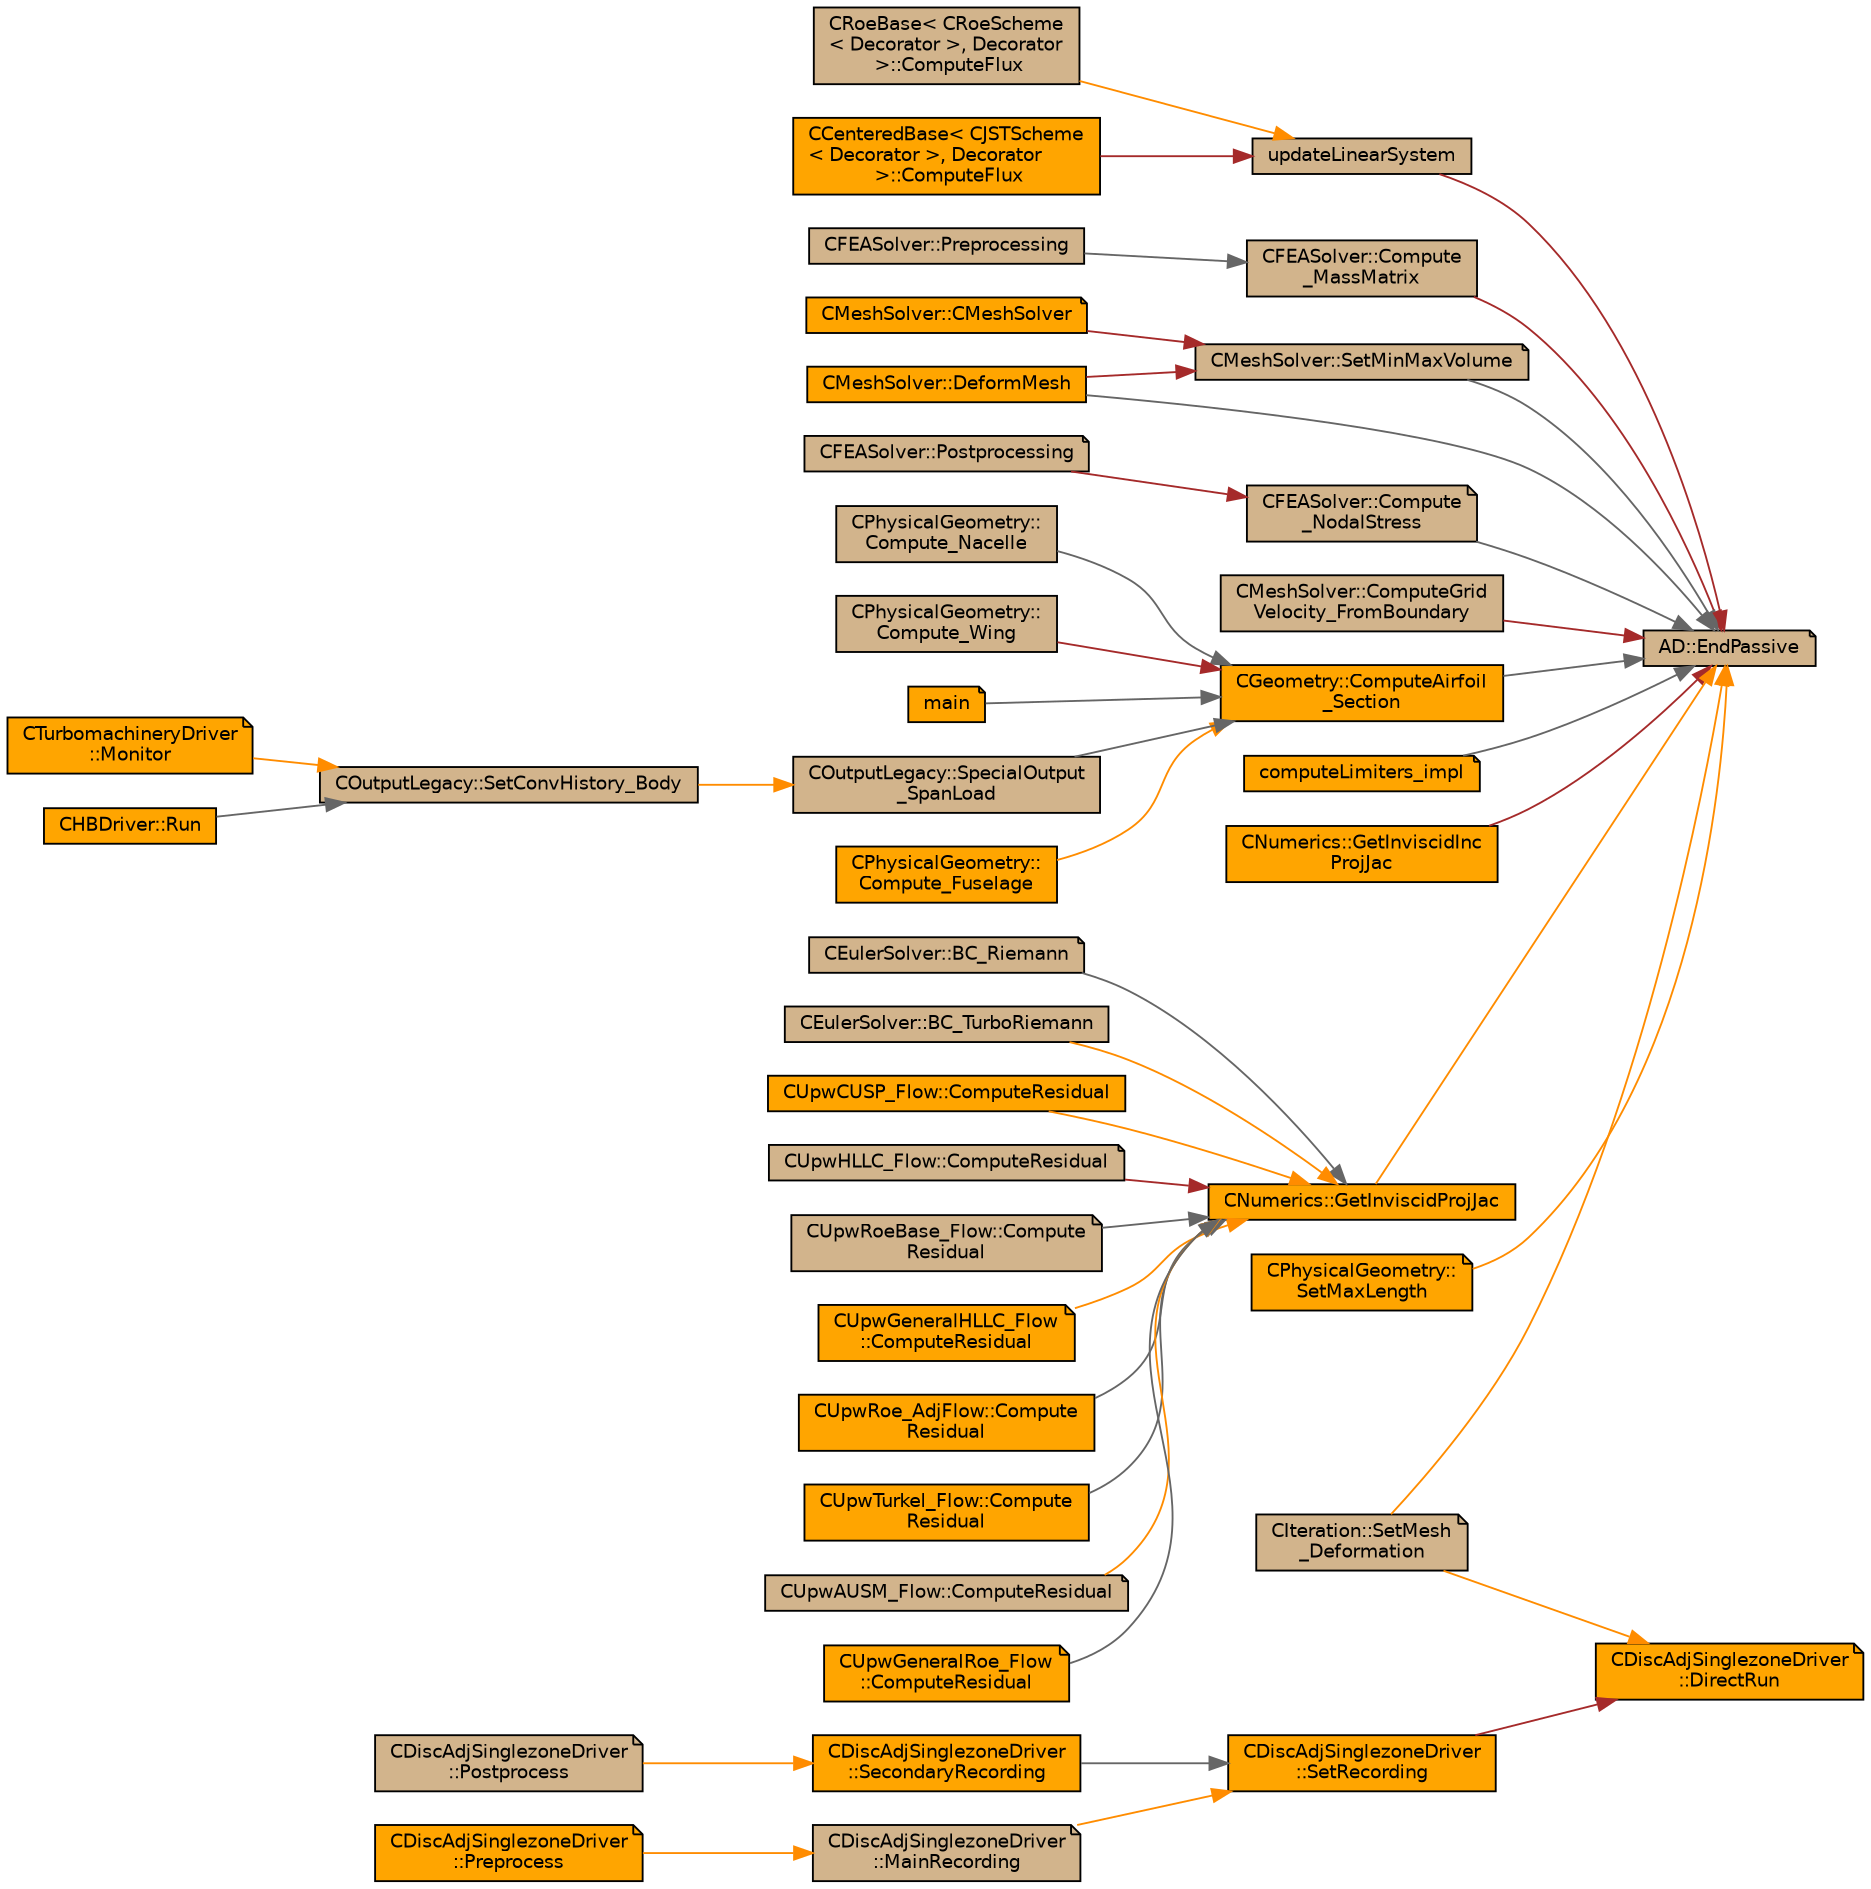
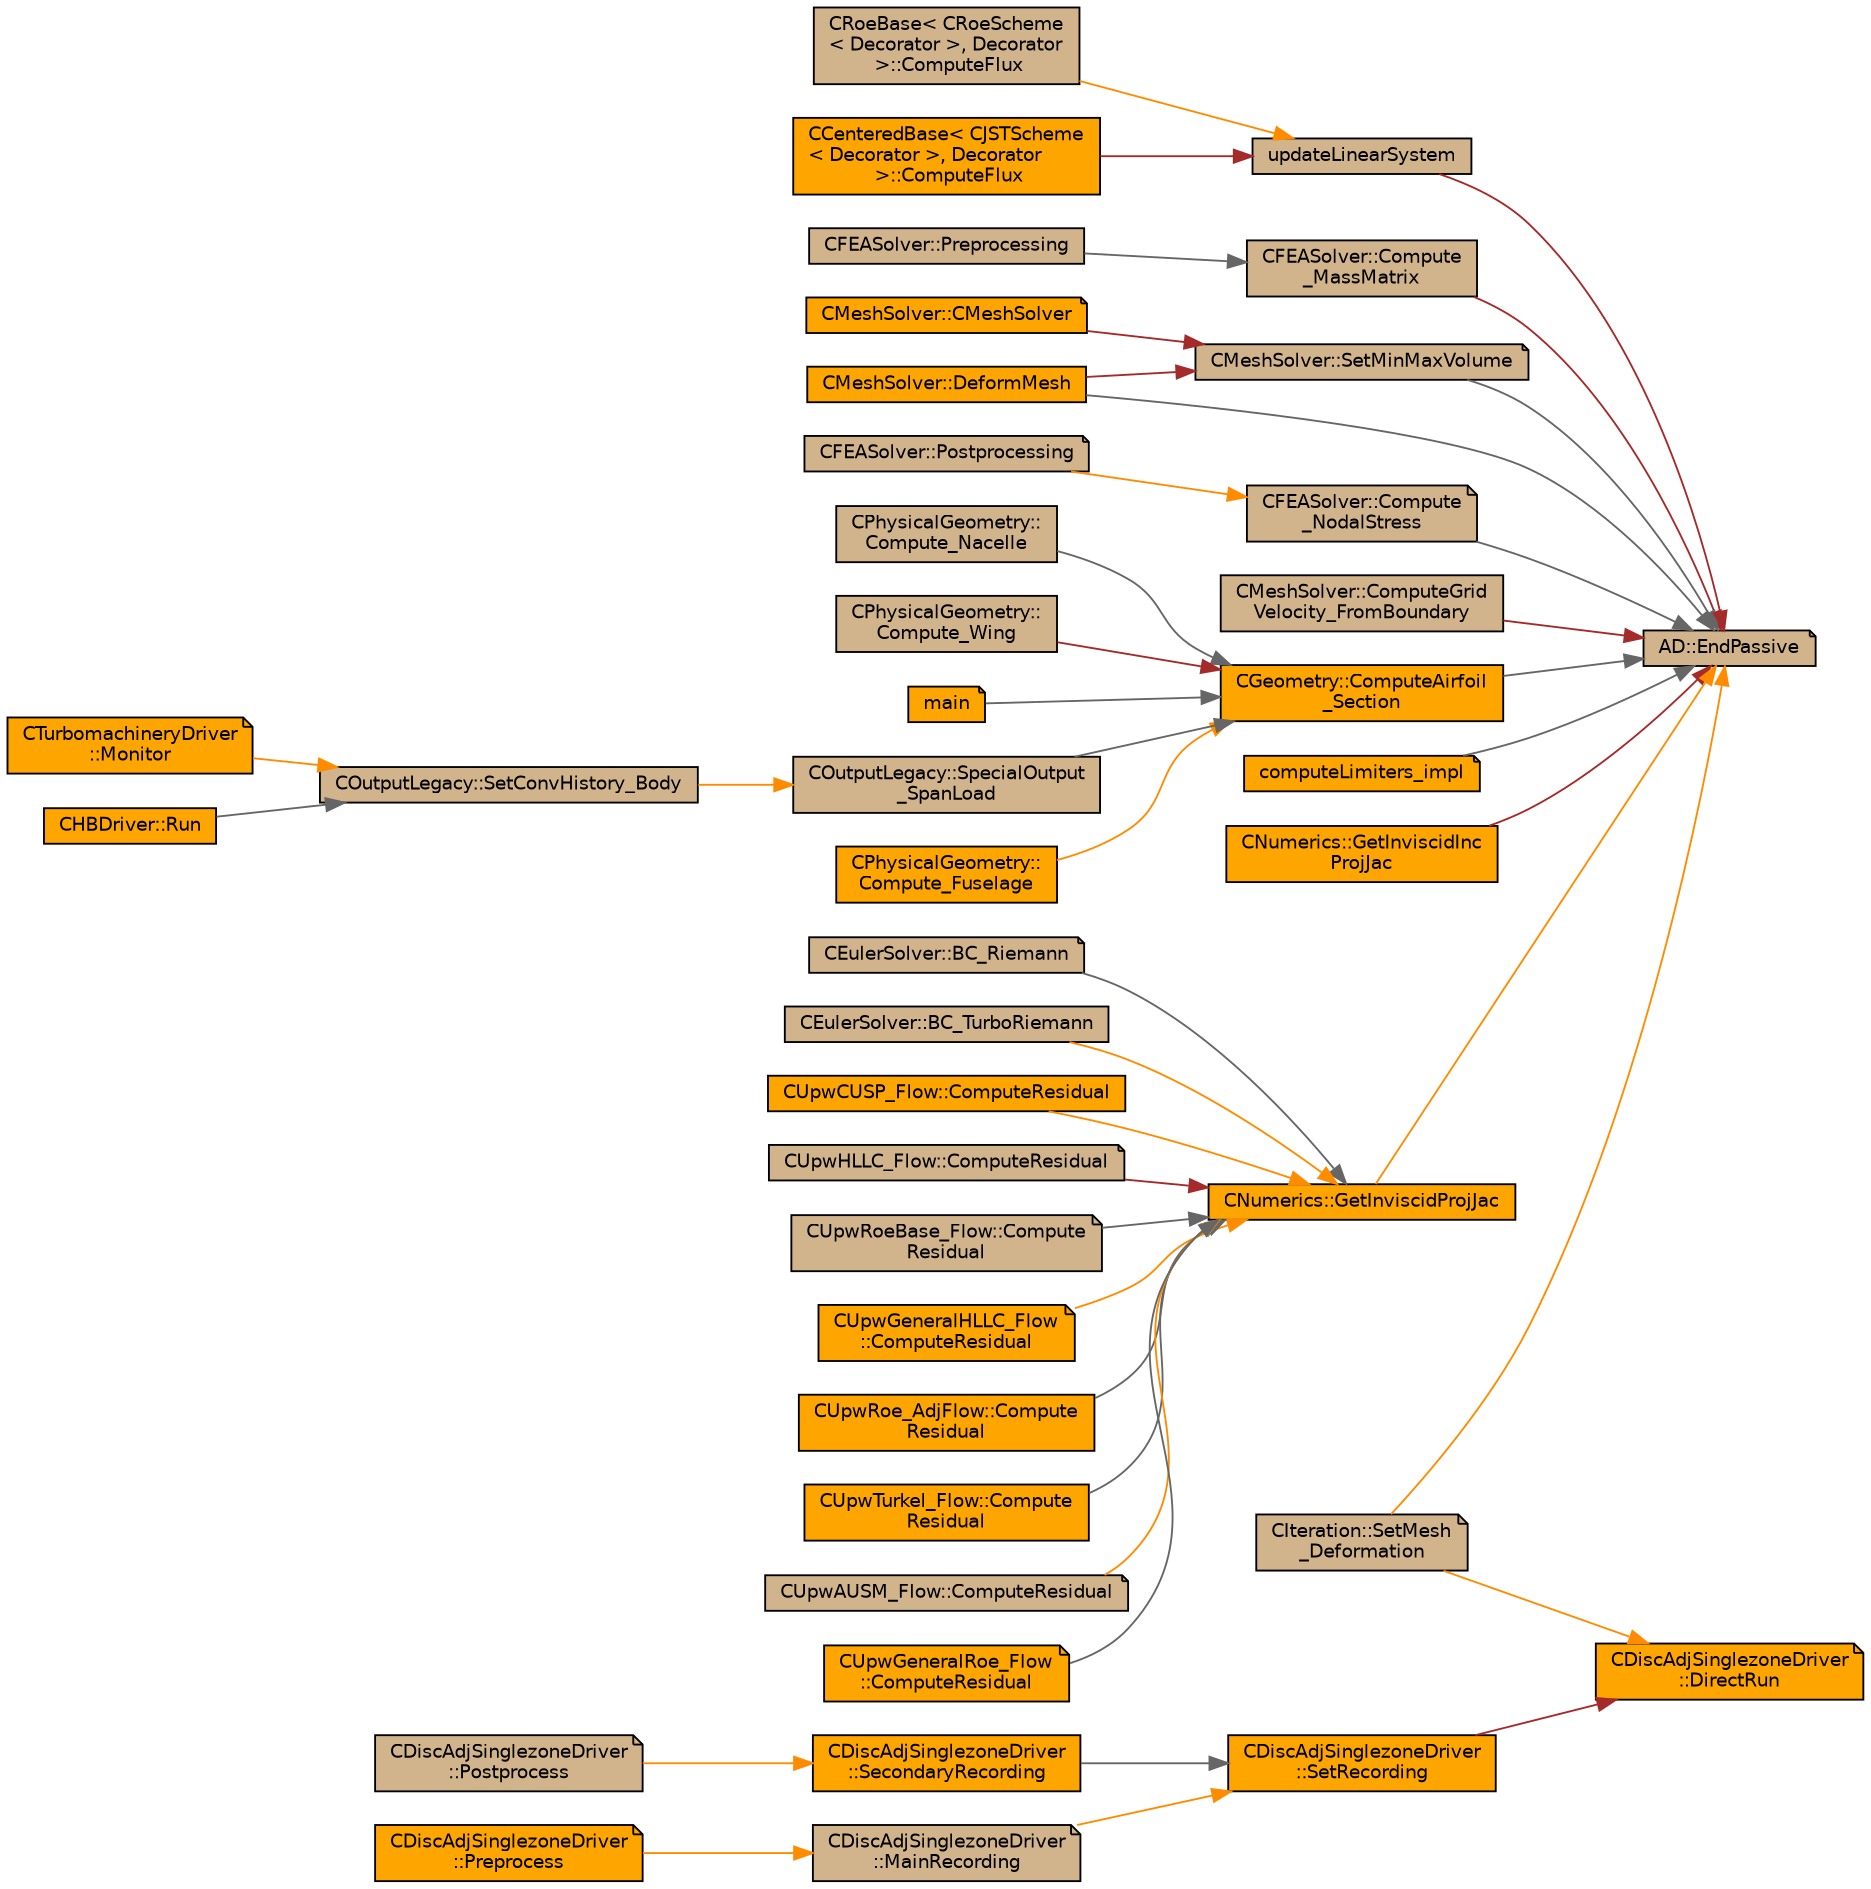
edge "CFEASolver::Postprocessing" -> "CFEASolver::Compute _NodalStress": color brown -> darkorange
node "CPhysicalGeometry:: SetMaxLength": removed
